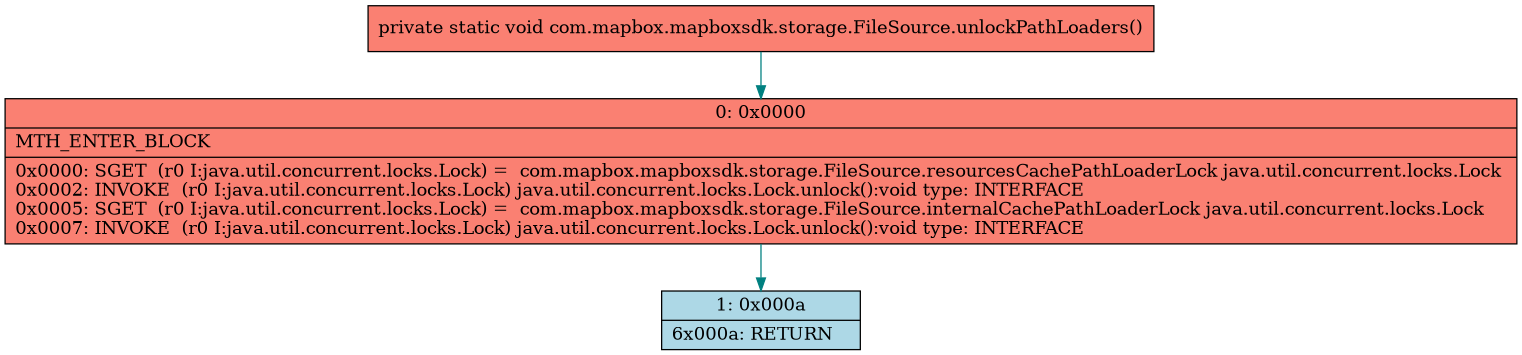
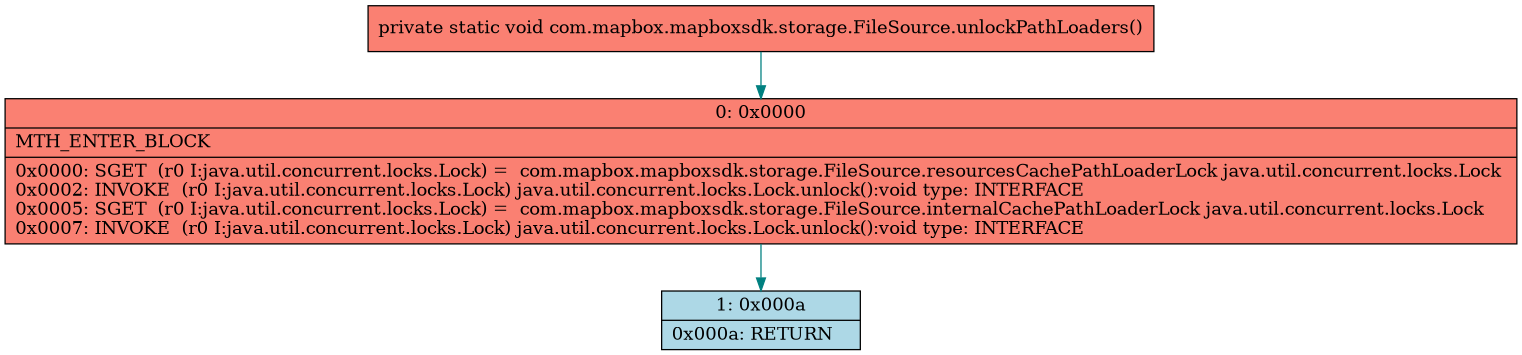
node "1: 0x000a": text "6x000a: RETURN" -> "0x000a: RETURN"
